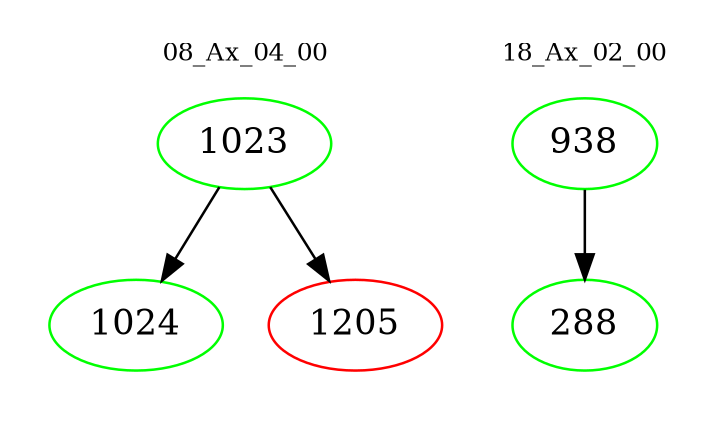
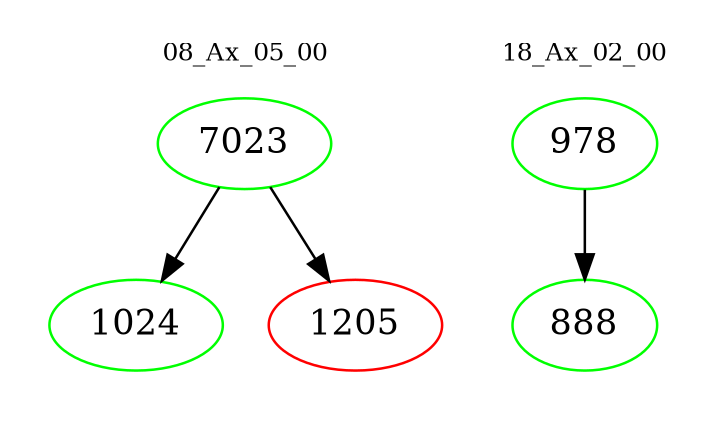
cluster "08_Ax_04_00": label "08_Ax_04_00" -> "08_Ax_05_00"
node "1023": label "1023" -> "7023"
node "938": label "938" -> "978"
node "288": label "288" -> "888"
